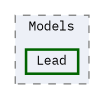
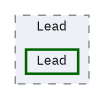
cluster "Models": label "Models" -> "Lead"
